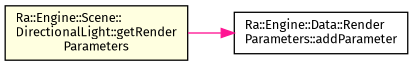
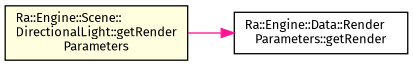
node "Ra::Engine::Data::Render Parameters::addParameter": label "Ra::Engine::Data::Render Parameters::addParameter" -> "Ra::Engine::Data::Render Parameters::getRender"
